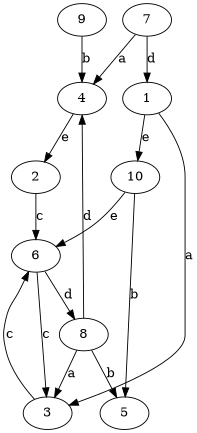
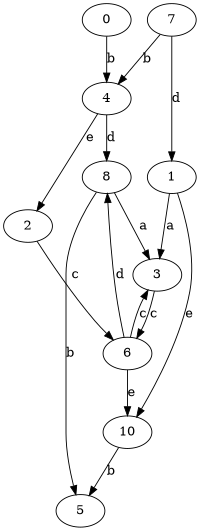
node "9": label "9" -> "0"
edge "7" -> "4": label "a" -> "b"
edge "8" -> "4": reversed
edge "10" -> "6": reversed
